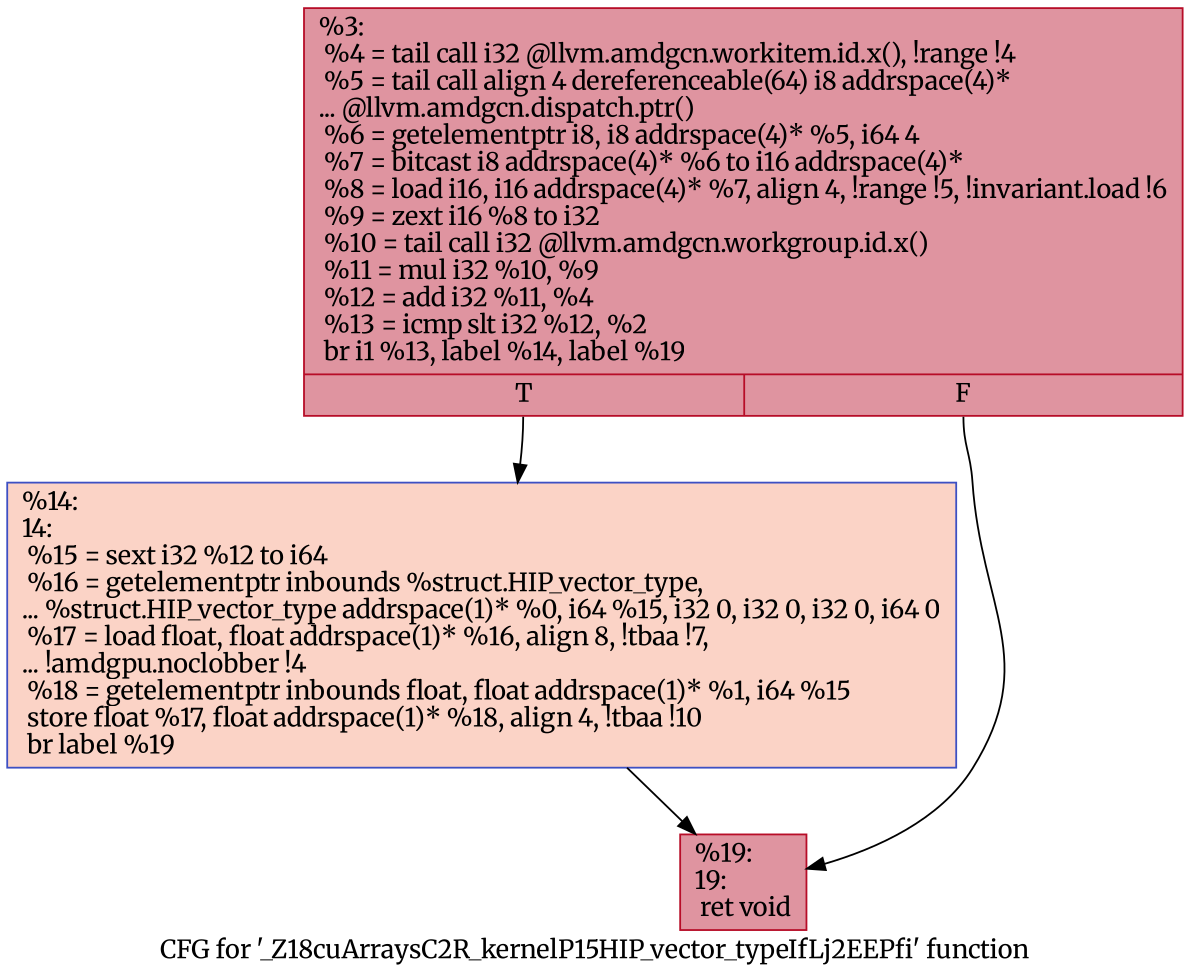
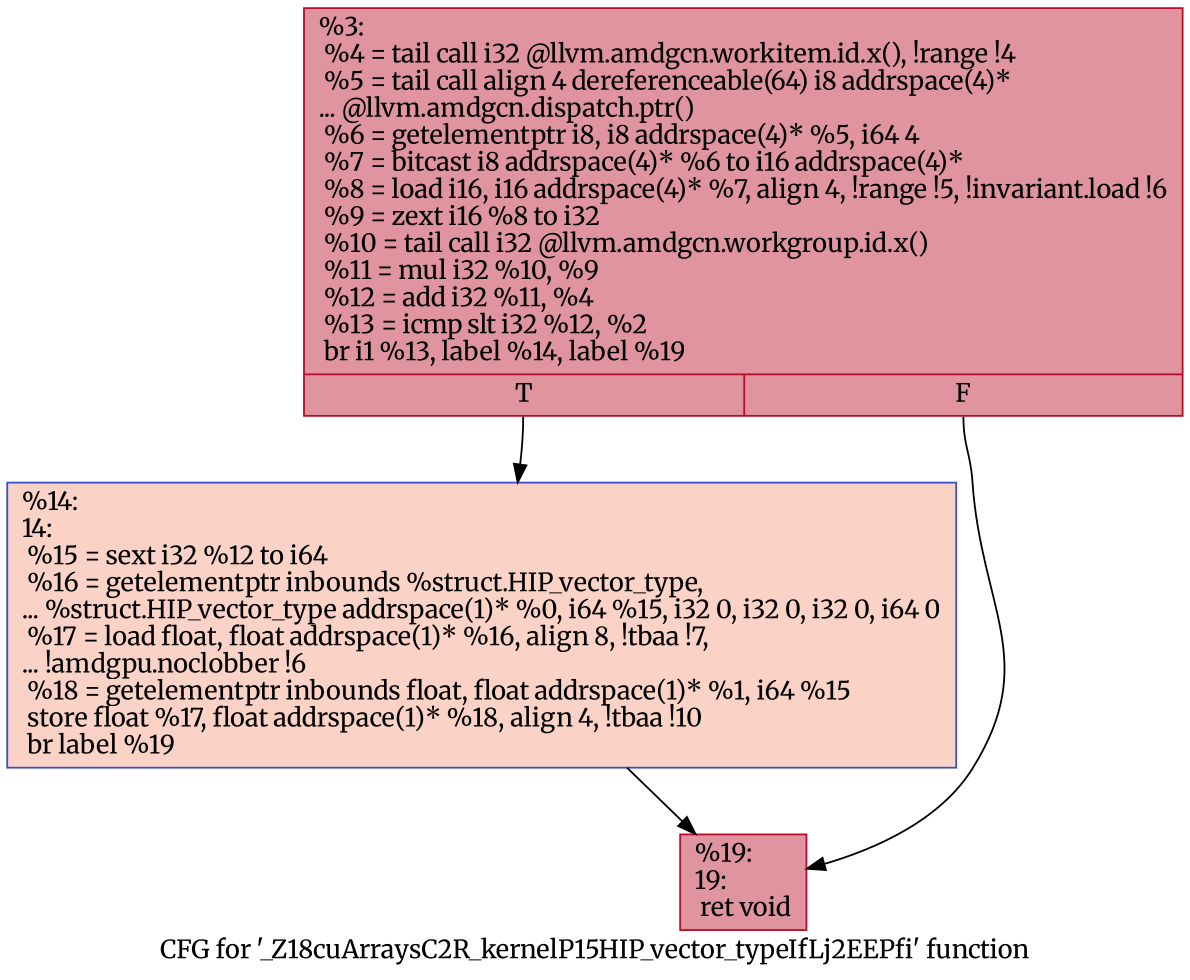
node "%14:": text "... !amdgpu.noclobber !4" -> "... !amdgpu.noclobber !6"
